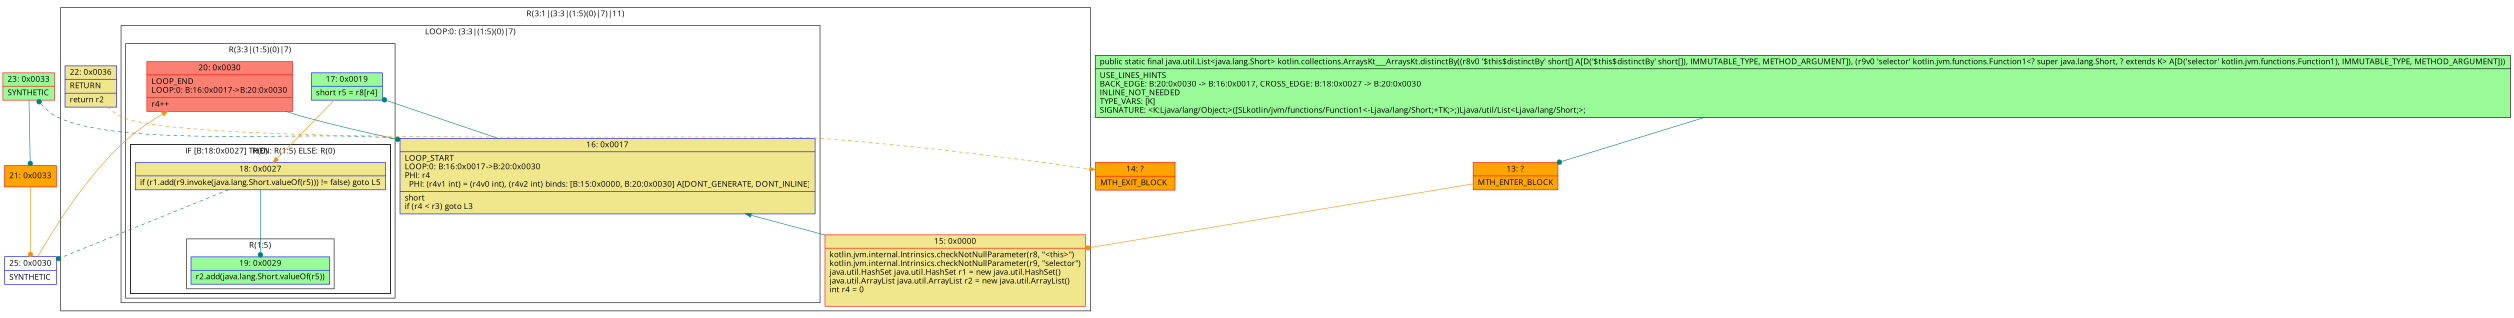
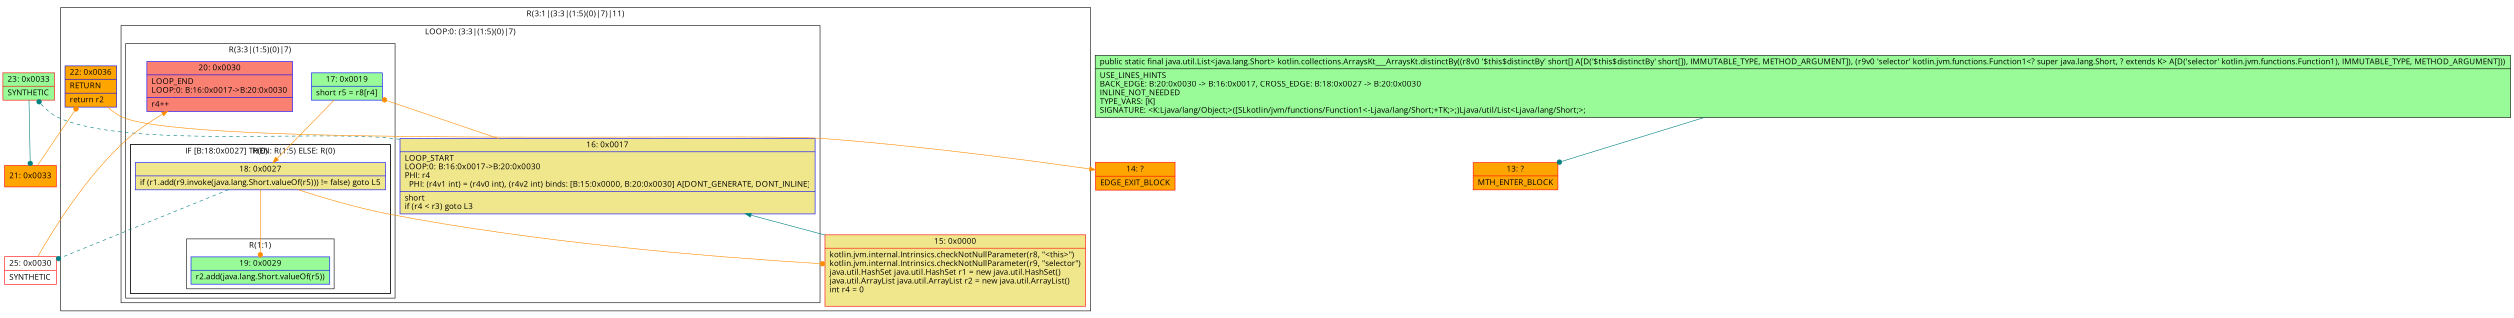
node "22: 0x0036": fillcolor khaki -> orange
node "20: 0x0030": color red -> blue
edge "16: 0x0017" -> "17: 0x0019": color teal -> darkorange
edge "20: 0x0030" -> "16: 0x0017": removed
edge "22: 0x0036" -> "14: ?": style dashed -> solid
node "14: ?": text "MTH_EXIT_BLOCK" -> "EDGE_EXIT_BLOCK"
edge "13: ?" -> "15: 0x0000": now "18: 0x0027" -> "15: 0x0000"
edge "21: 0x0033" -> "25: 0x0030": now "21: 0x0033" -> "22: 0x0036"
edge "18: 0x0027" -> "19: 0x0029": color teal -> darkorange
cluster "R(1:5)": label "R(1:5)" -> "R(1:1)"
node "25: 0x0030": color blue -> red
